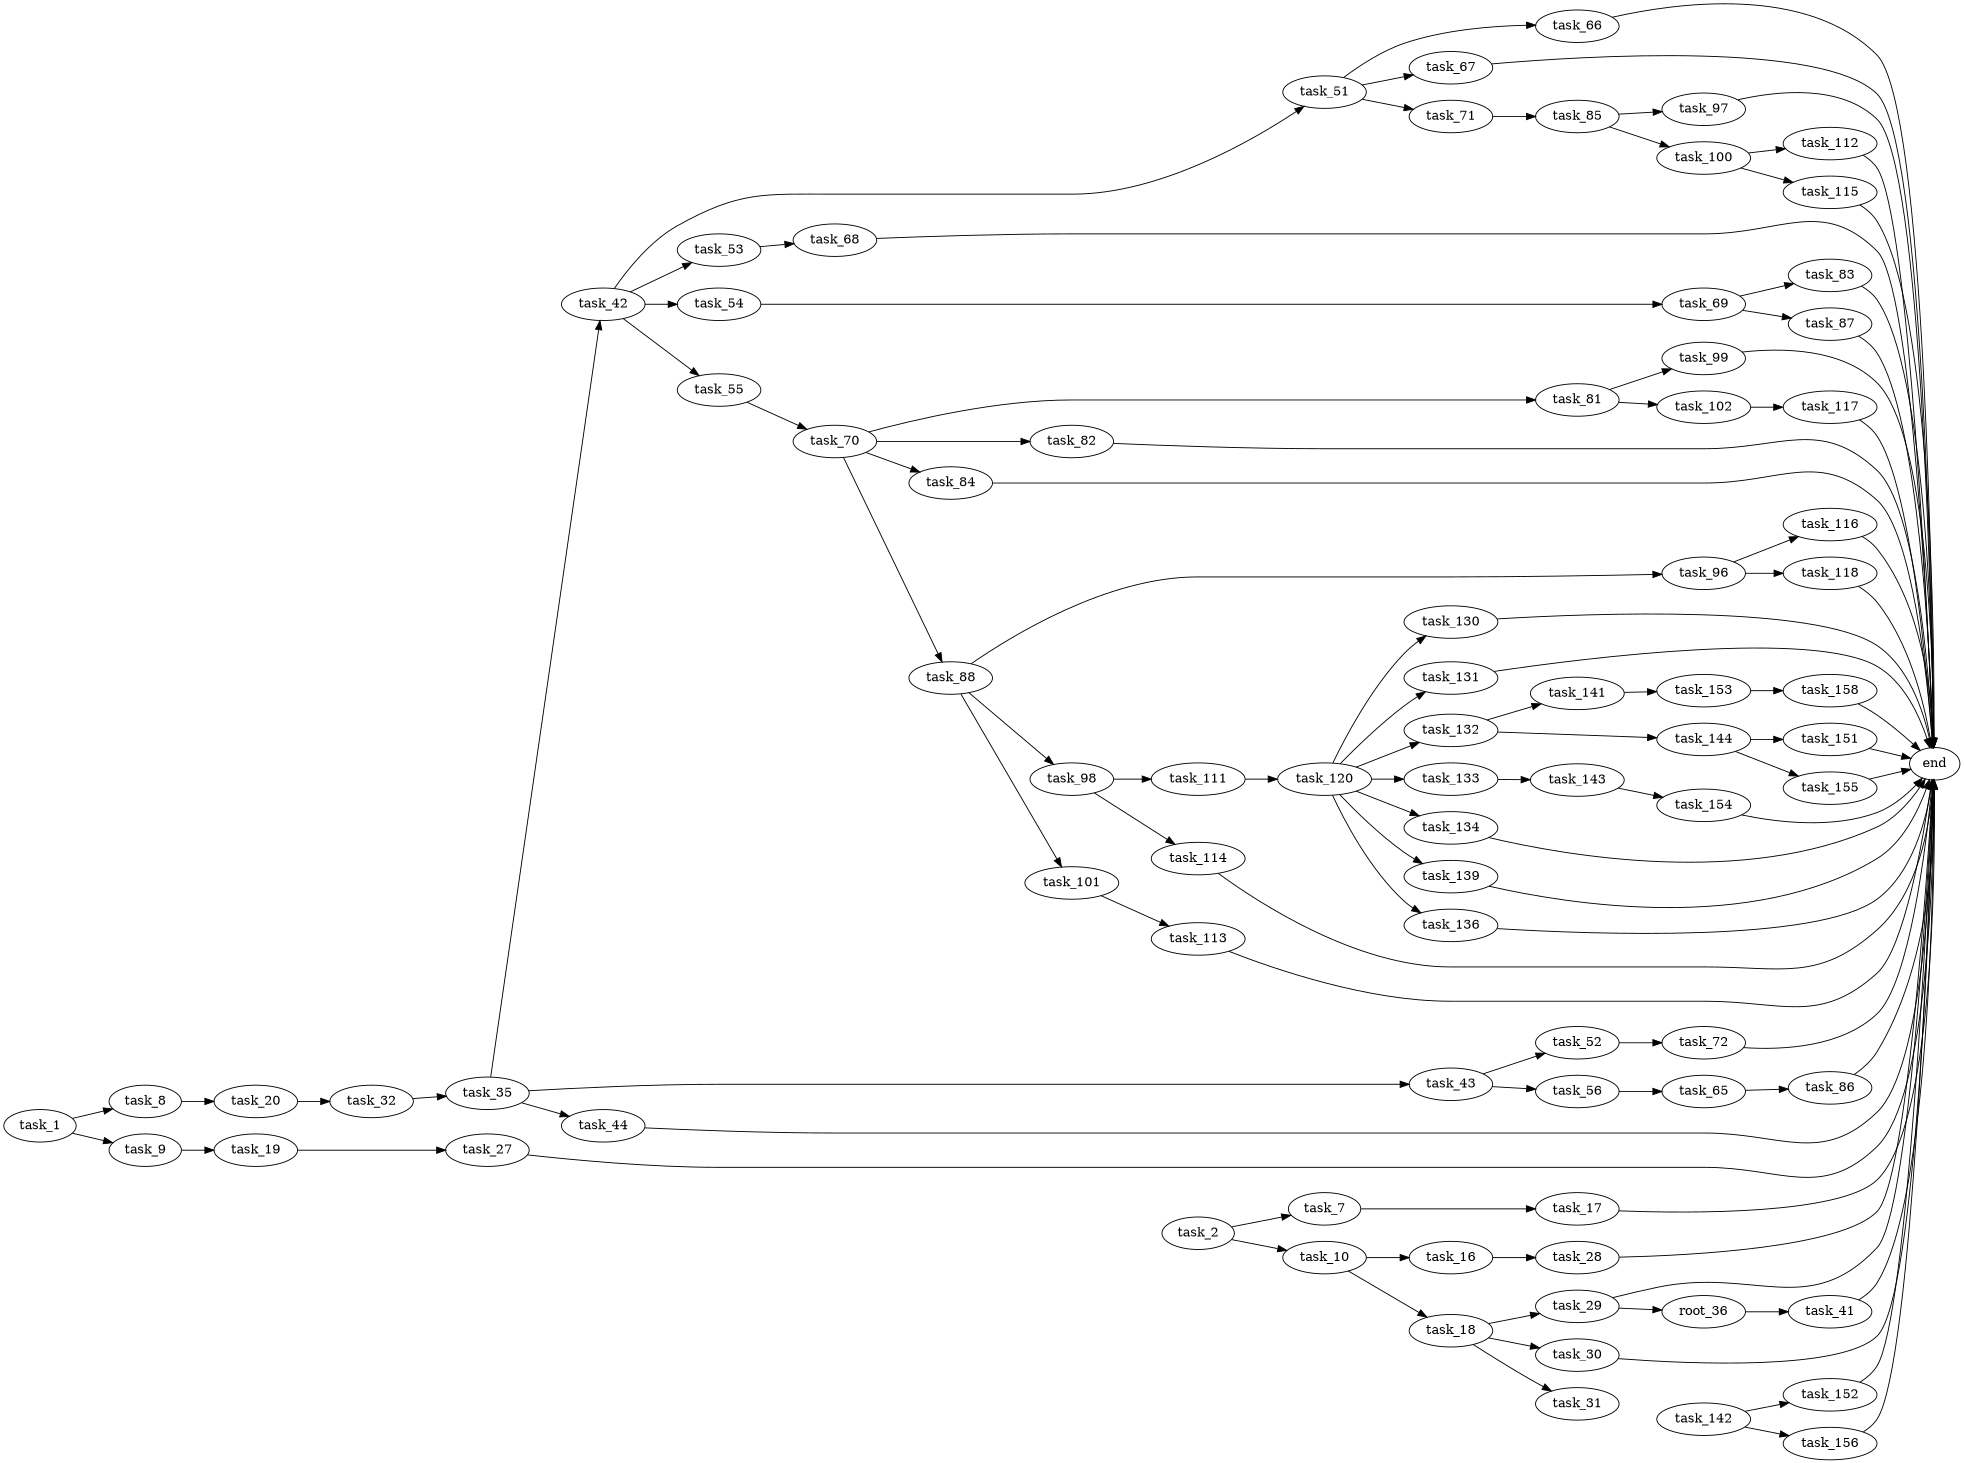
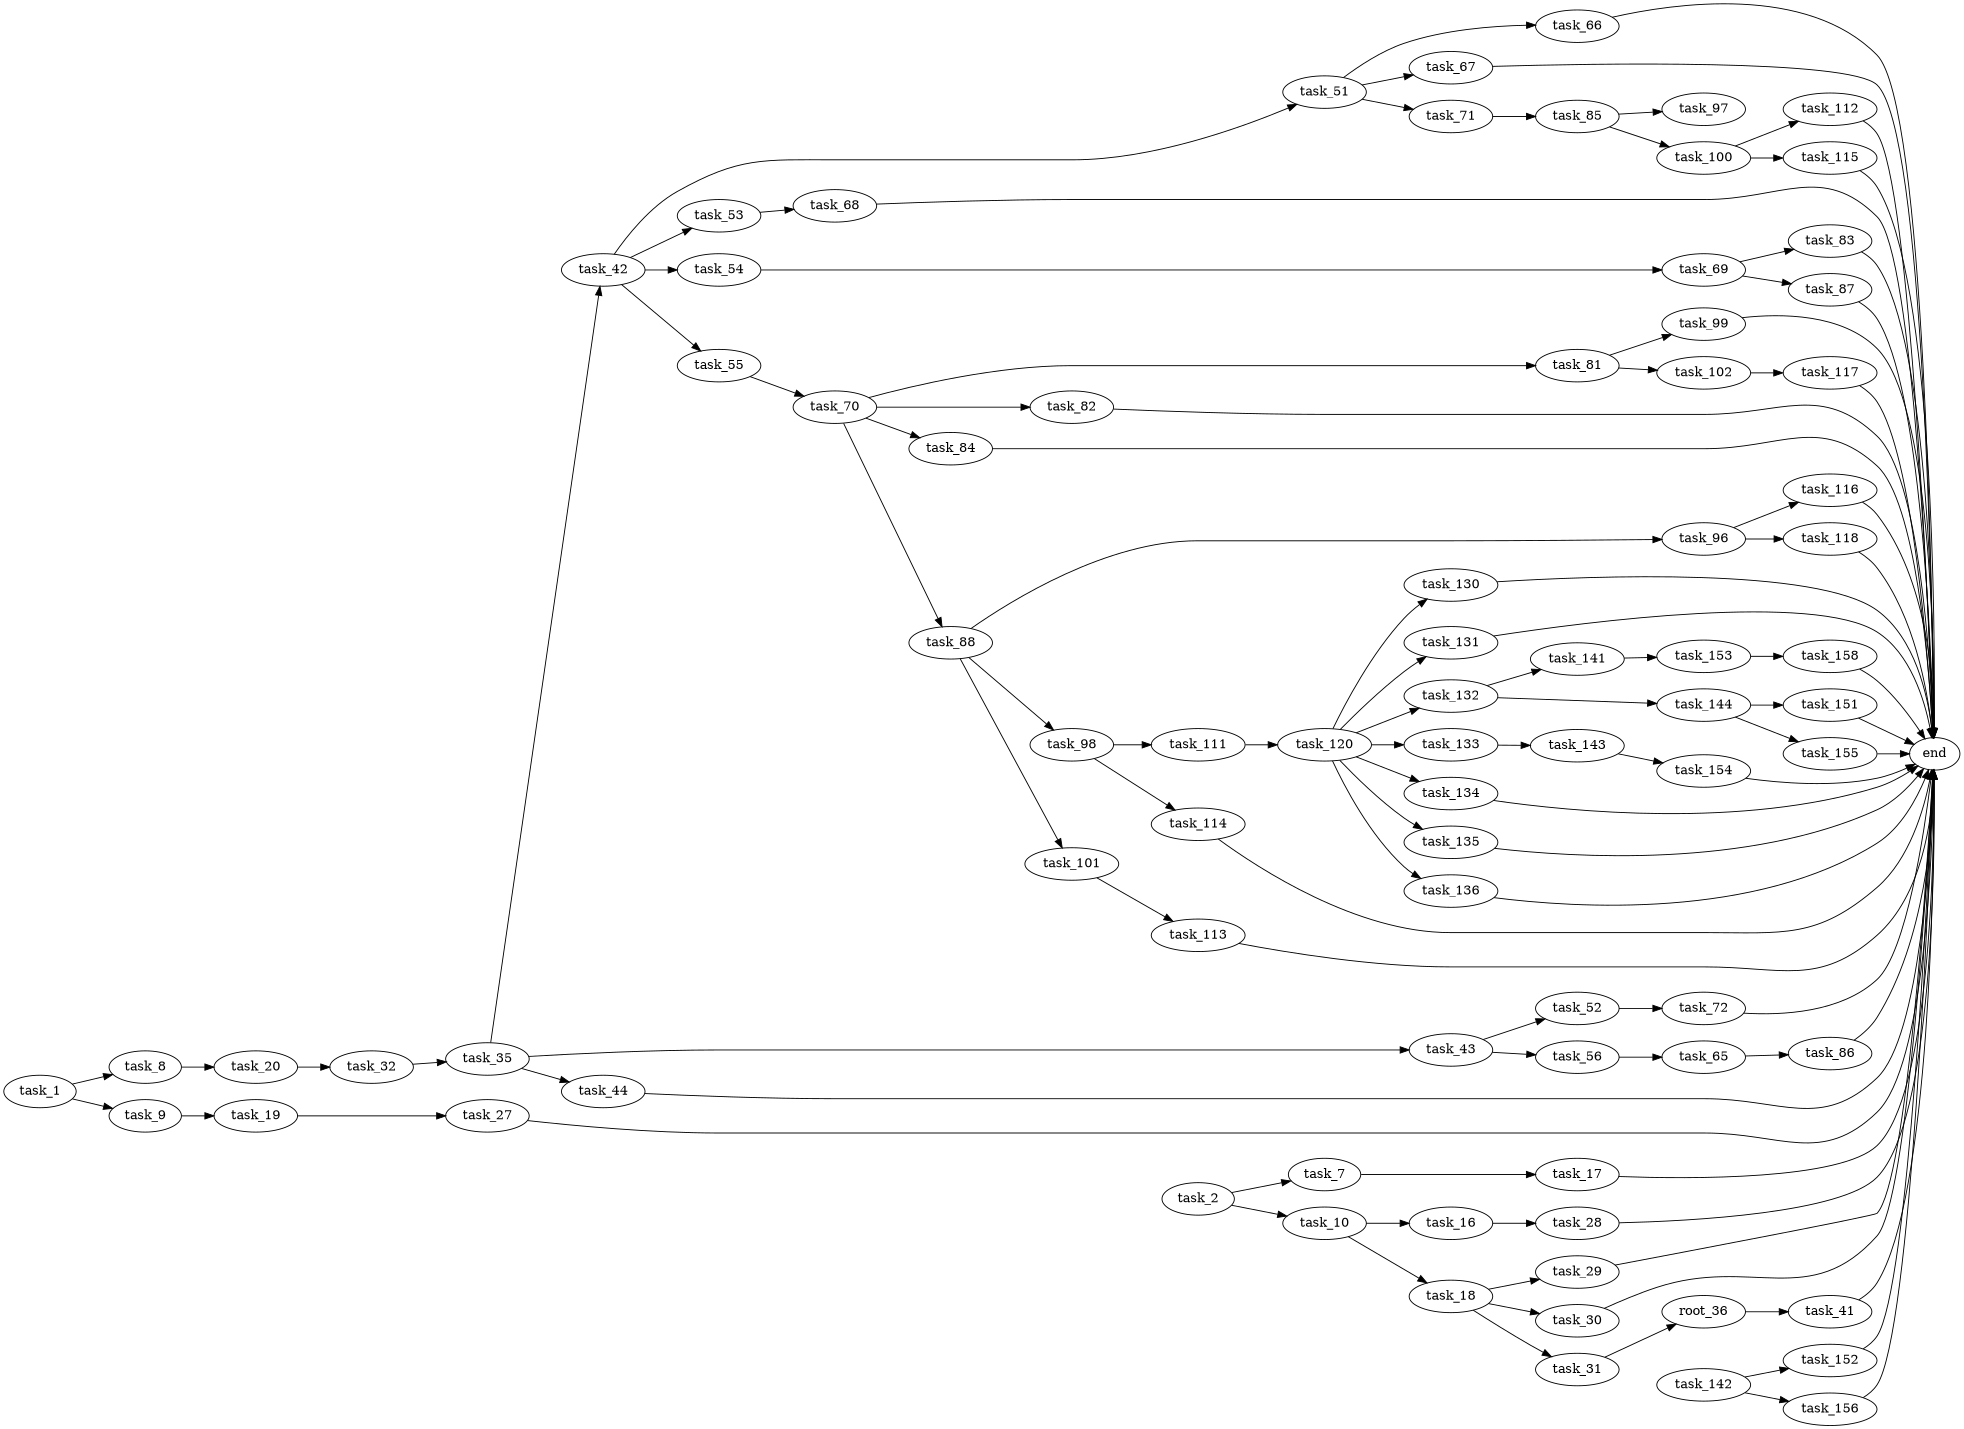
edge "task_97" -> "end": removed
node "task_139": label "task_139" -> "task_135"
edge "task_29" -> "root_36": now "task_31" -> "root_36"
